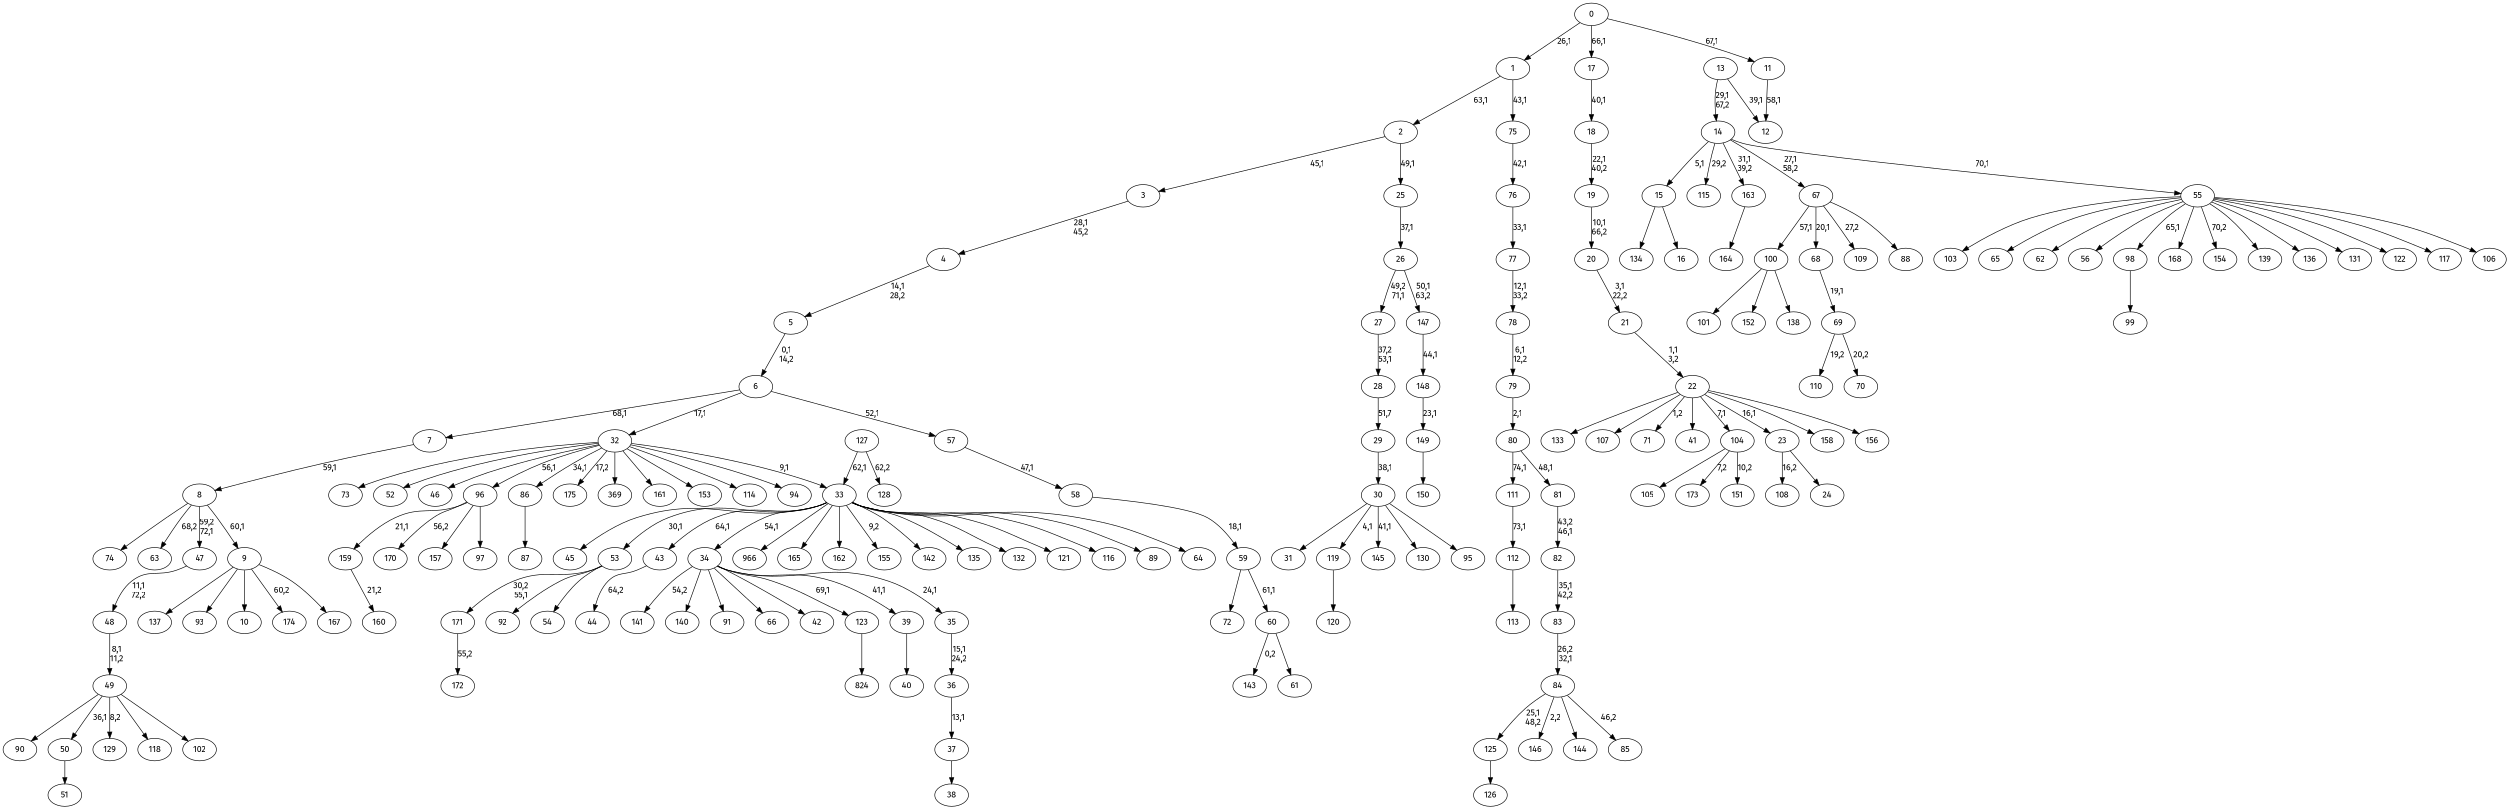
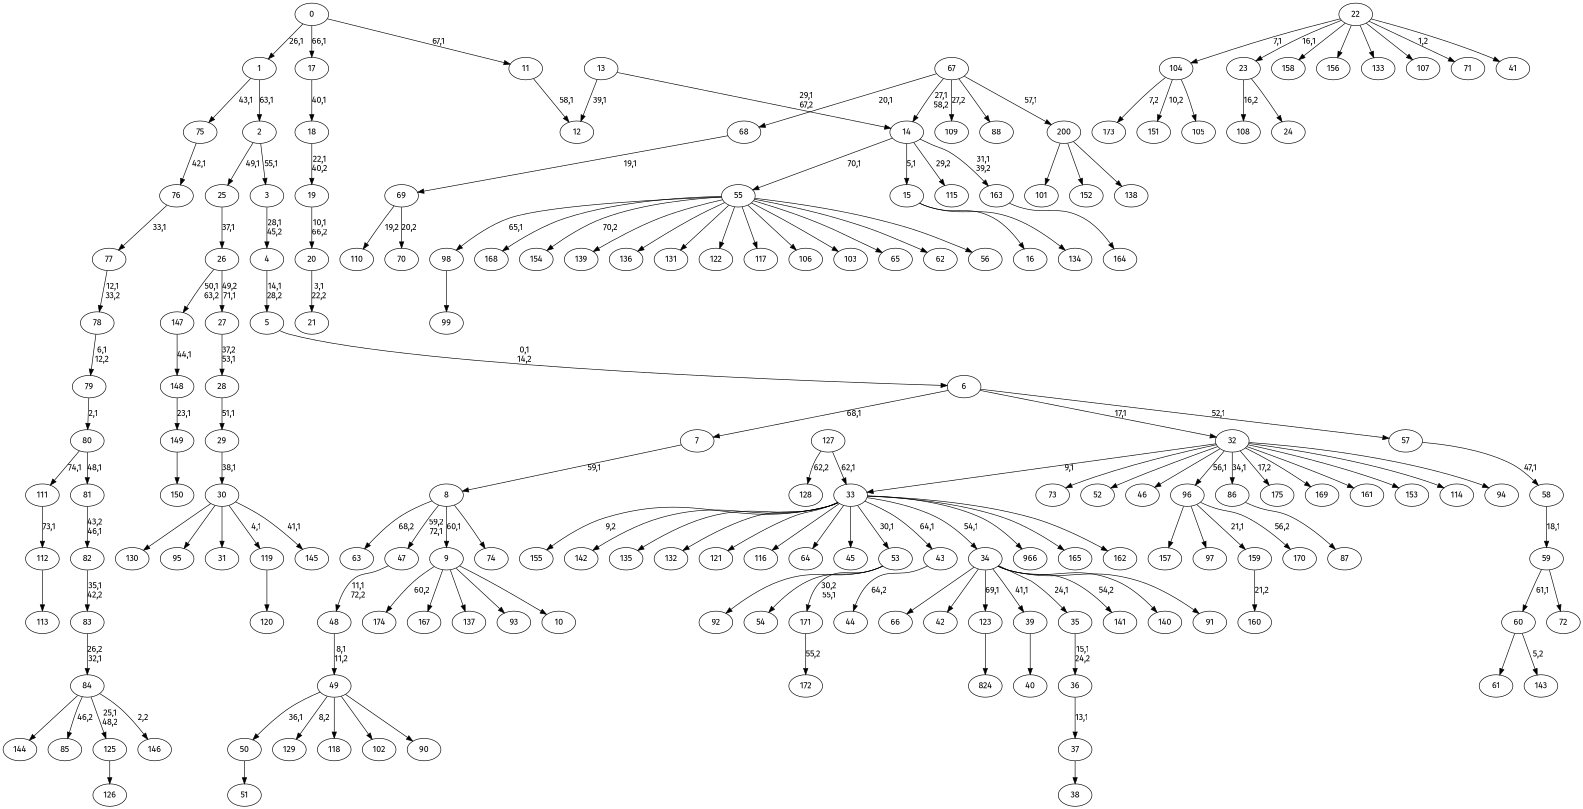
edge "14" -> "67": reversed
edge "2" -> "3": label "45,1" -> "55,1"
node "100": label "100" -> "200"
edge "21" -> "22": removed, label "1,1 3,2"
edge "28" -> "29": label "51,7" -> "51,1"
node "369": label "369" -> "169"
node "89": removed
edge "60" -> "143": label "0,2" -> "5,2"
